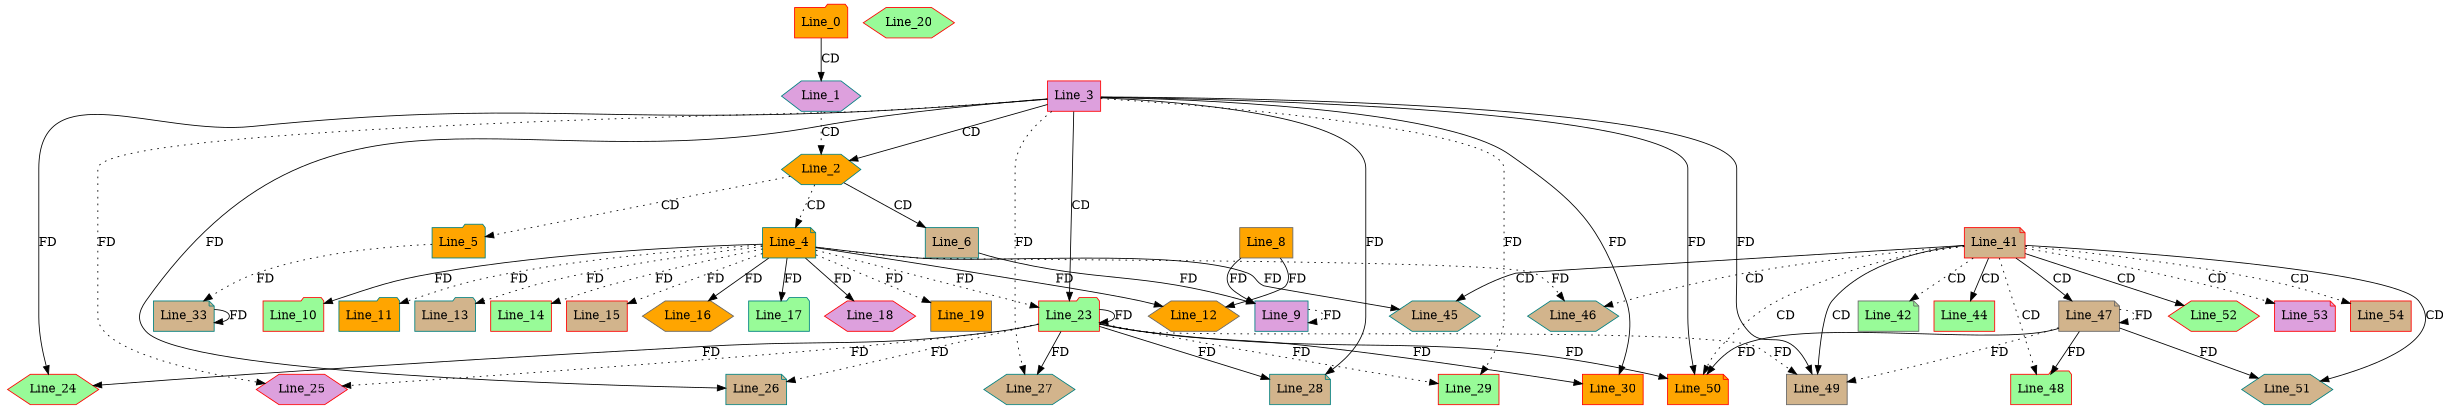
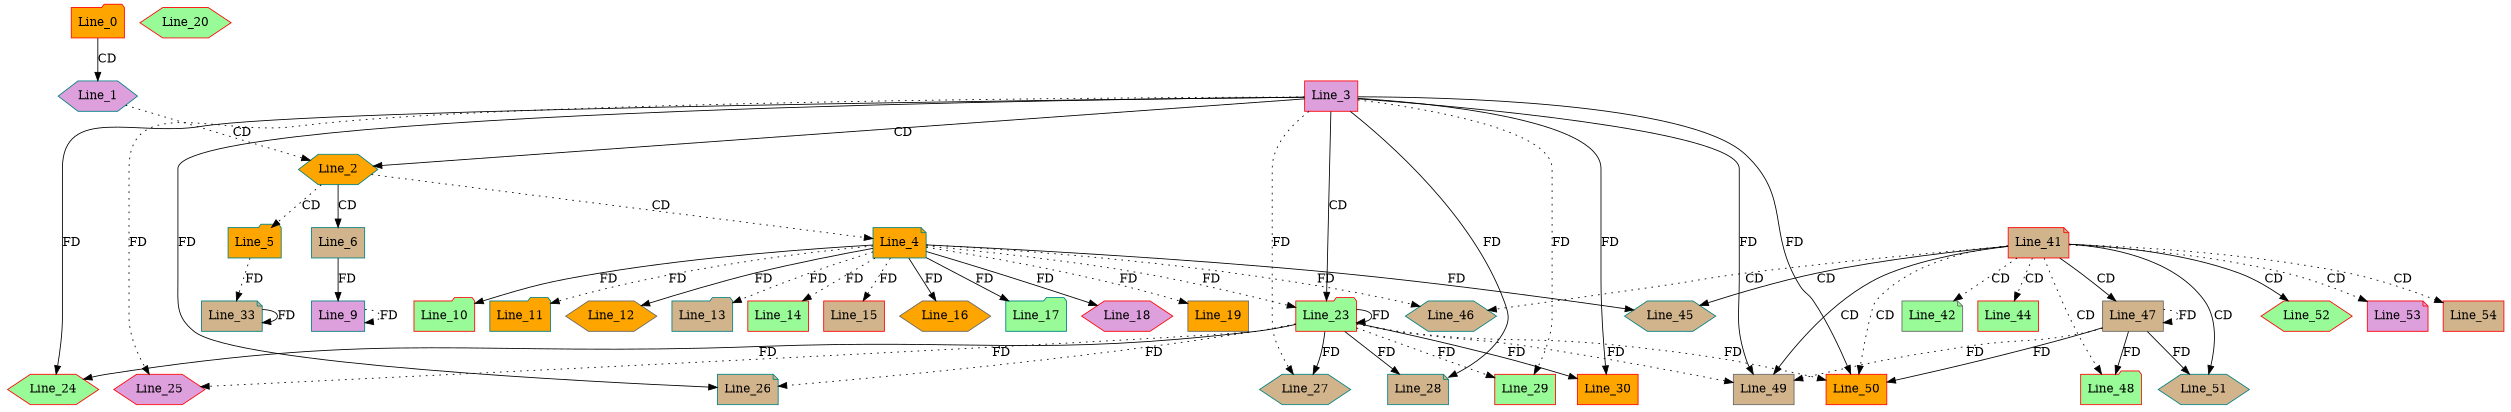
node "Line_8": removed
edge "Line_41" -> "Line_44": style solid -> dotted
node "Line_47": shape note -> box
edge "Line_23" -> "Line_50": style solid -> dotted
node "Line_50": shape note -> box
